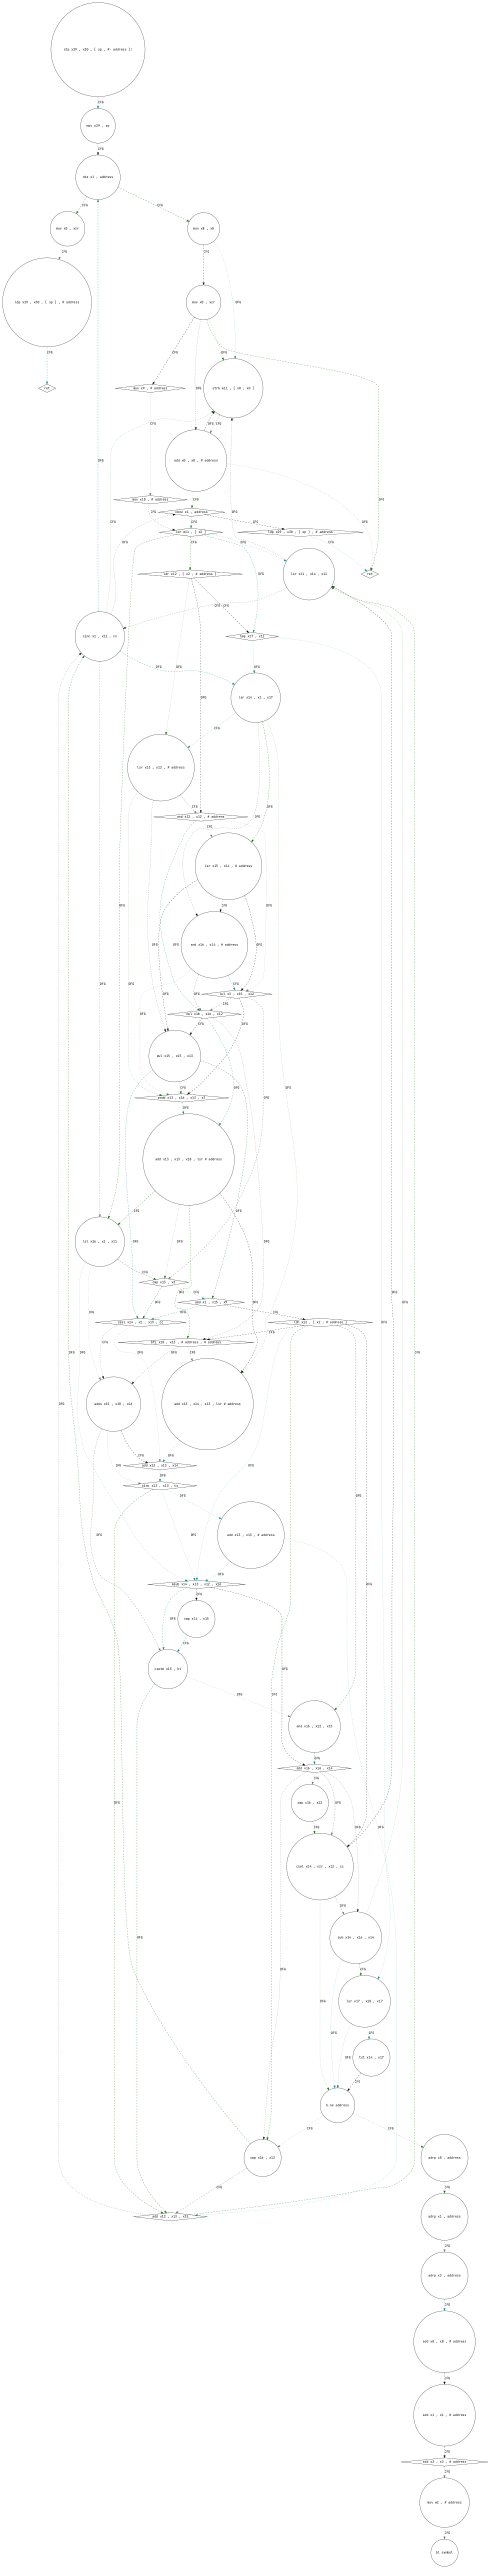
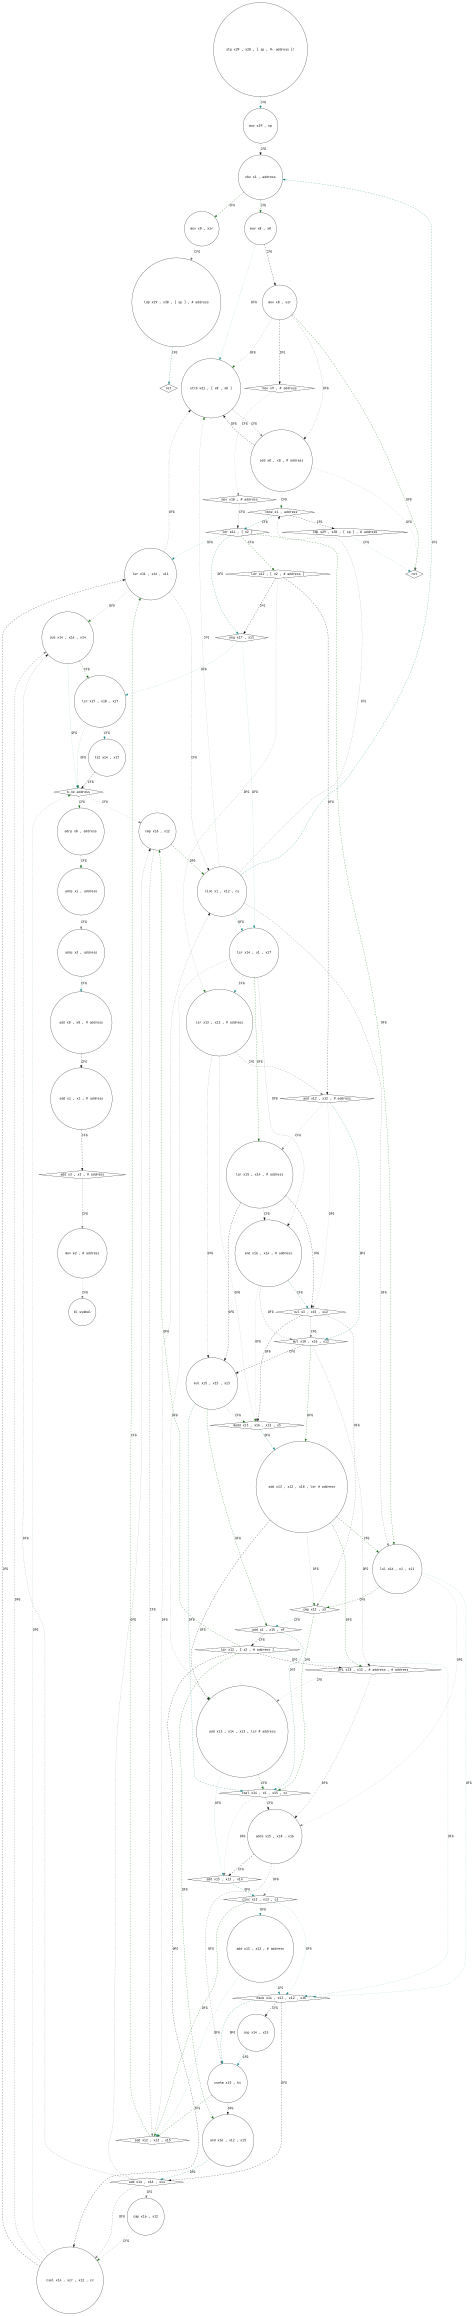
edge "mul x18 , x16 , x12" -> "add x13 , x13 , x18 , lsr # address": color teal -> darkgreen
edge "sub x14 , x16 , x14" -> "lsr x11 , x14 , x11": reversed
edge "csetm x15 , hi" -> "and x16 , x12 , x15": color gray40 -> black
edge "add x13 , x14 , x13 , lsr # address" -> "csel x14 , x1 , x15 , cc": added, label "CFG"
node "b.ne address": shape circle -> diamond
